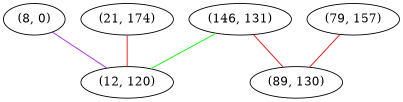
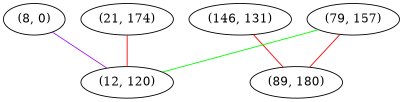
edge "(146, 131)" -- "(12, 120)": now "(79, 157)" -- "(12, 120)"
node "(89, 130)": label "(89, 130)" -> "(89, 180)"
